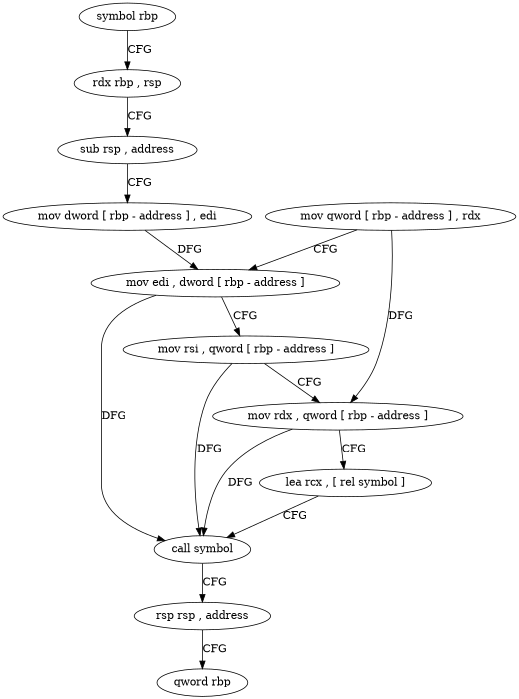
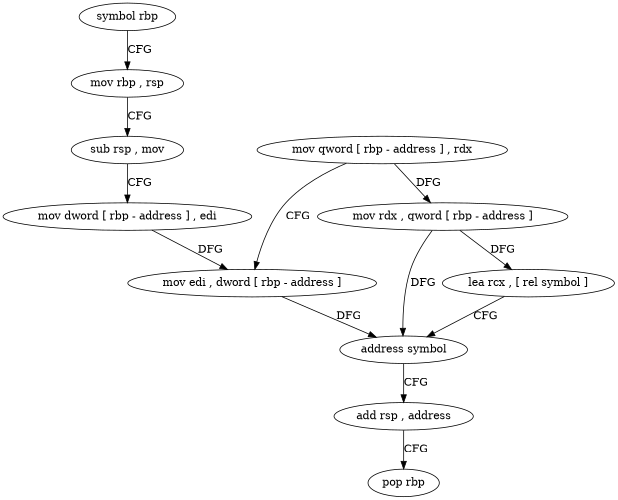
node "rdx rbp , rsp": label "rdx rbp , rsp" -> "mov rbp , rsp"
node "sub rsp , address": label "sub rsp , address" -> "sub rsp , mov"
node "mov rsi , qword [ rbp - address ]": removed
edge "mov rdx , qword [ rbp - address ]" -> "lea rcx , [ rel symbol ]": label "CFG" -> "DFG"
node "call symbol": label "call symbol" -> "address symbol"
node "rsp rsp , address": label "rsp rsp , address" -> "add rsp , address"
node "qword rbp": label "qword rbp" -> "pop rbp"
